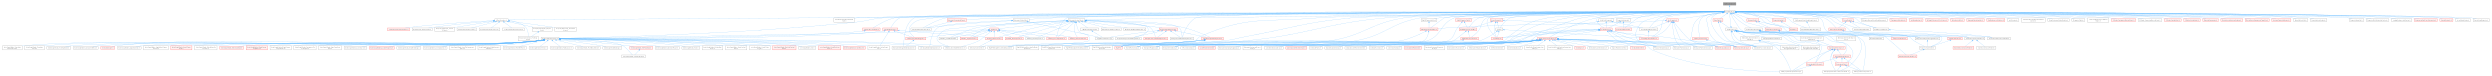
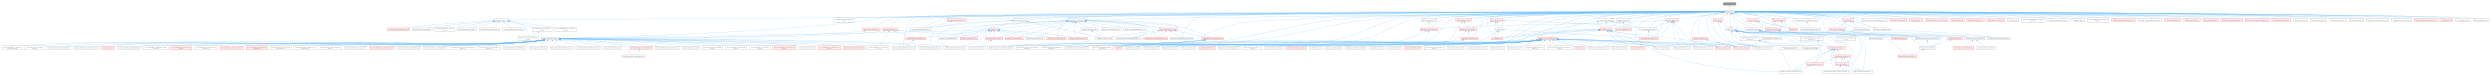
node "PropertyProxyArchive.h": added
